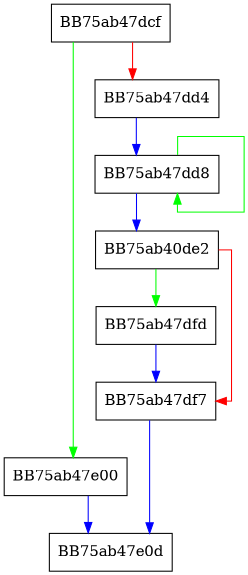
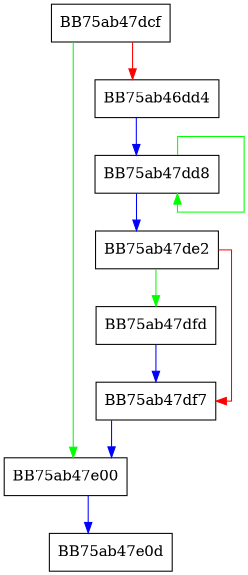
node "BB75ab47dd4": label "BB75ab47dd4" -> "BB75ab46dd4"
node "BB75ab40de2": label "BB75ab40de2" -> "BB75ab47de2"
edge "BB75ab47df7" -> "BB75ab47e0d": now "BB75ab47df7" -> "BB75ab47e00"
